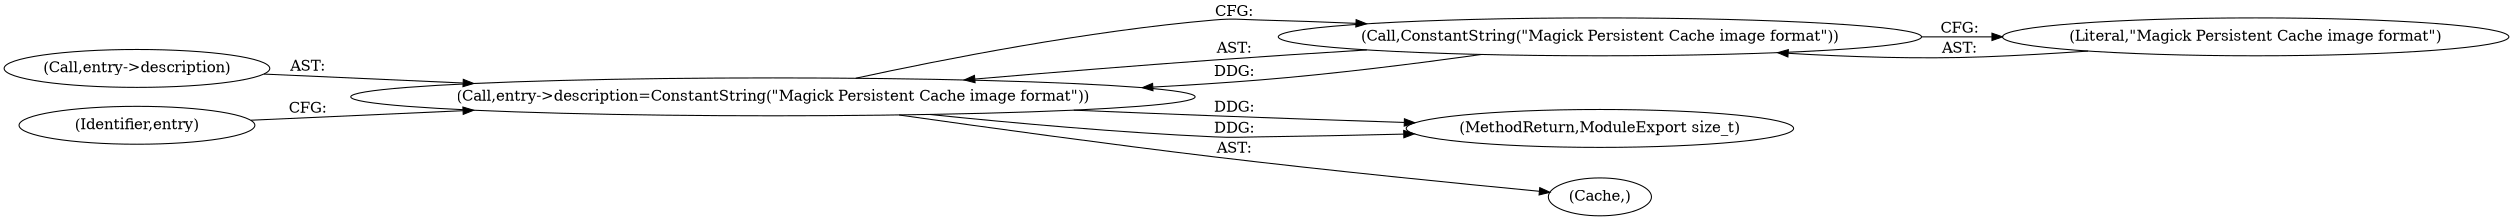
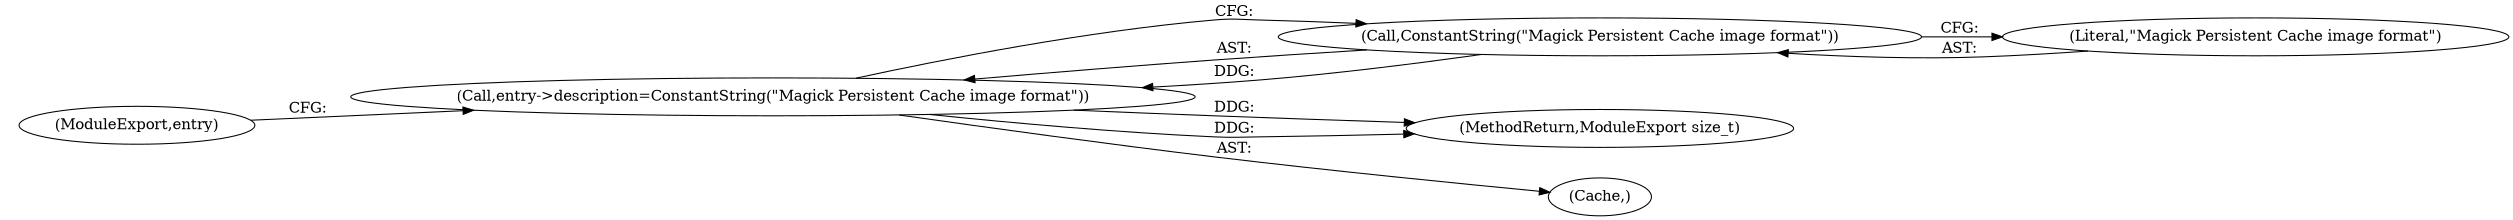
node "(Call,entry->description)": removed
node "(Identifier,entry)": label "(Identifier,entry)" -> "(ModuleExport,entry)"
